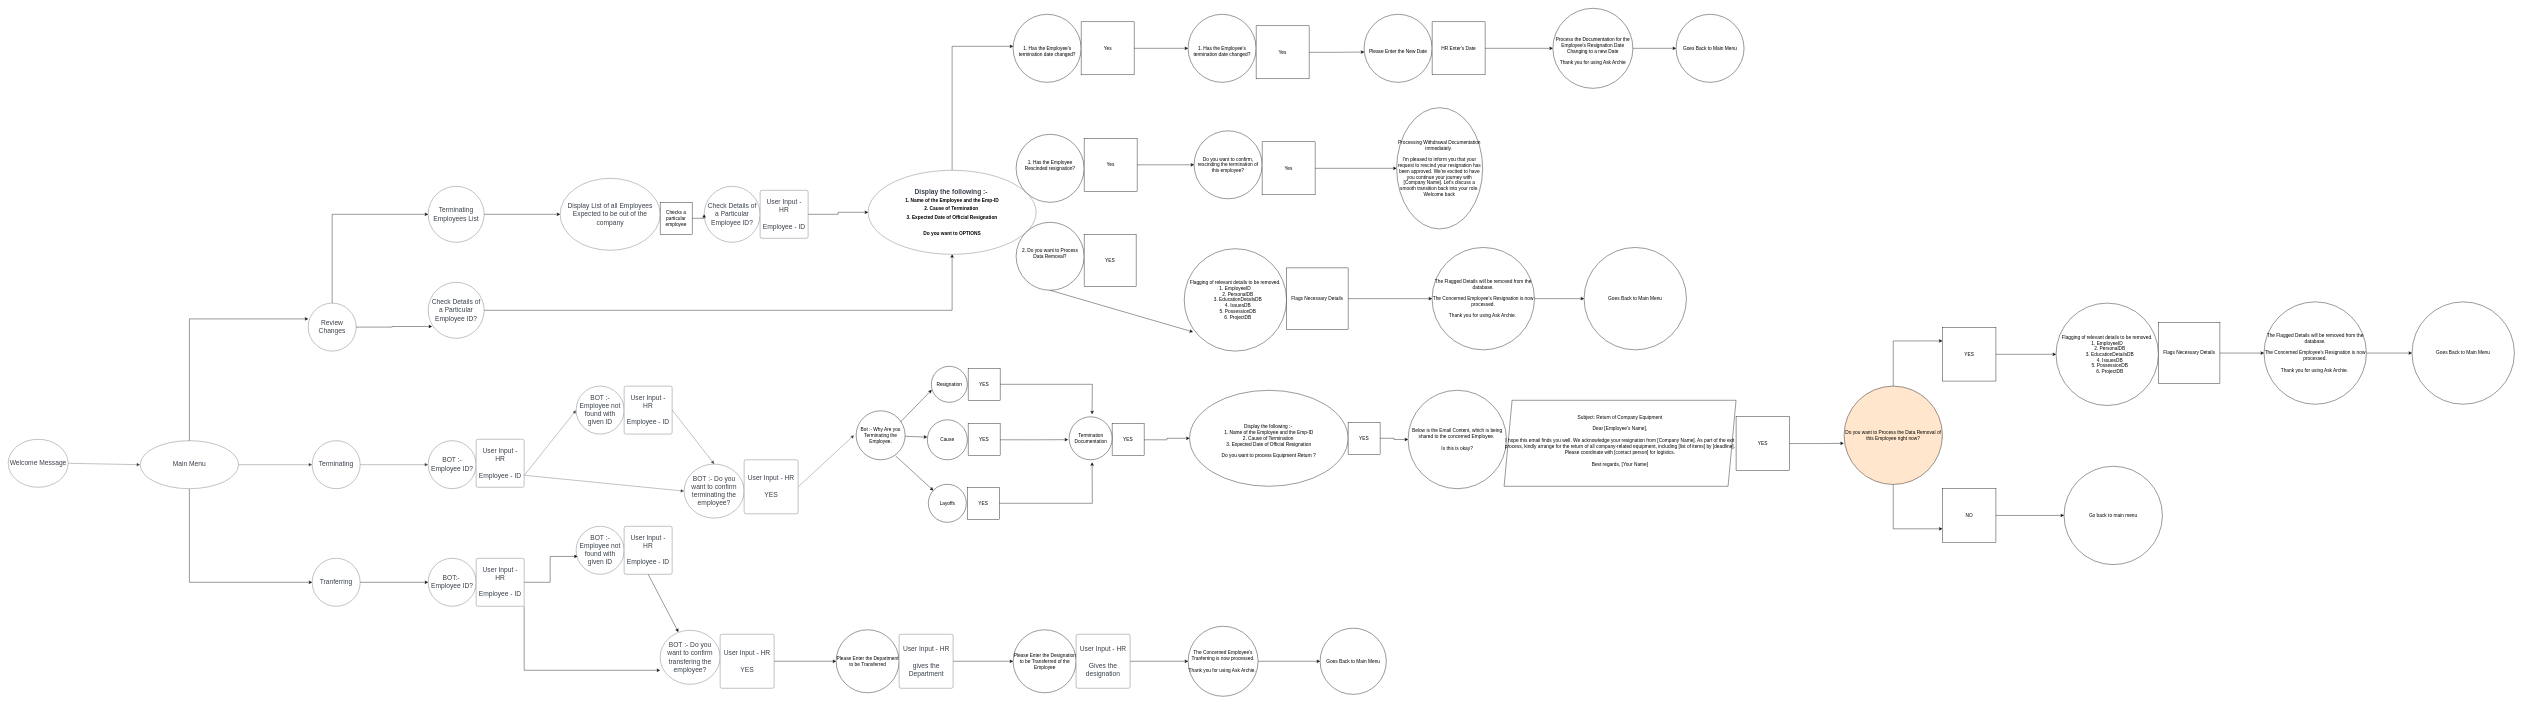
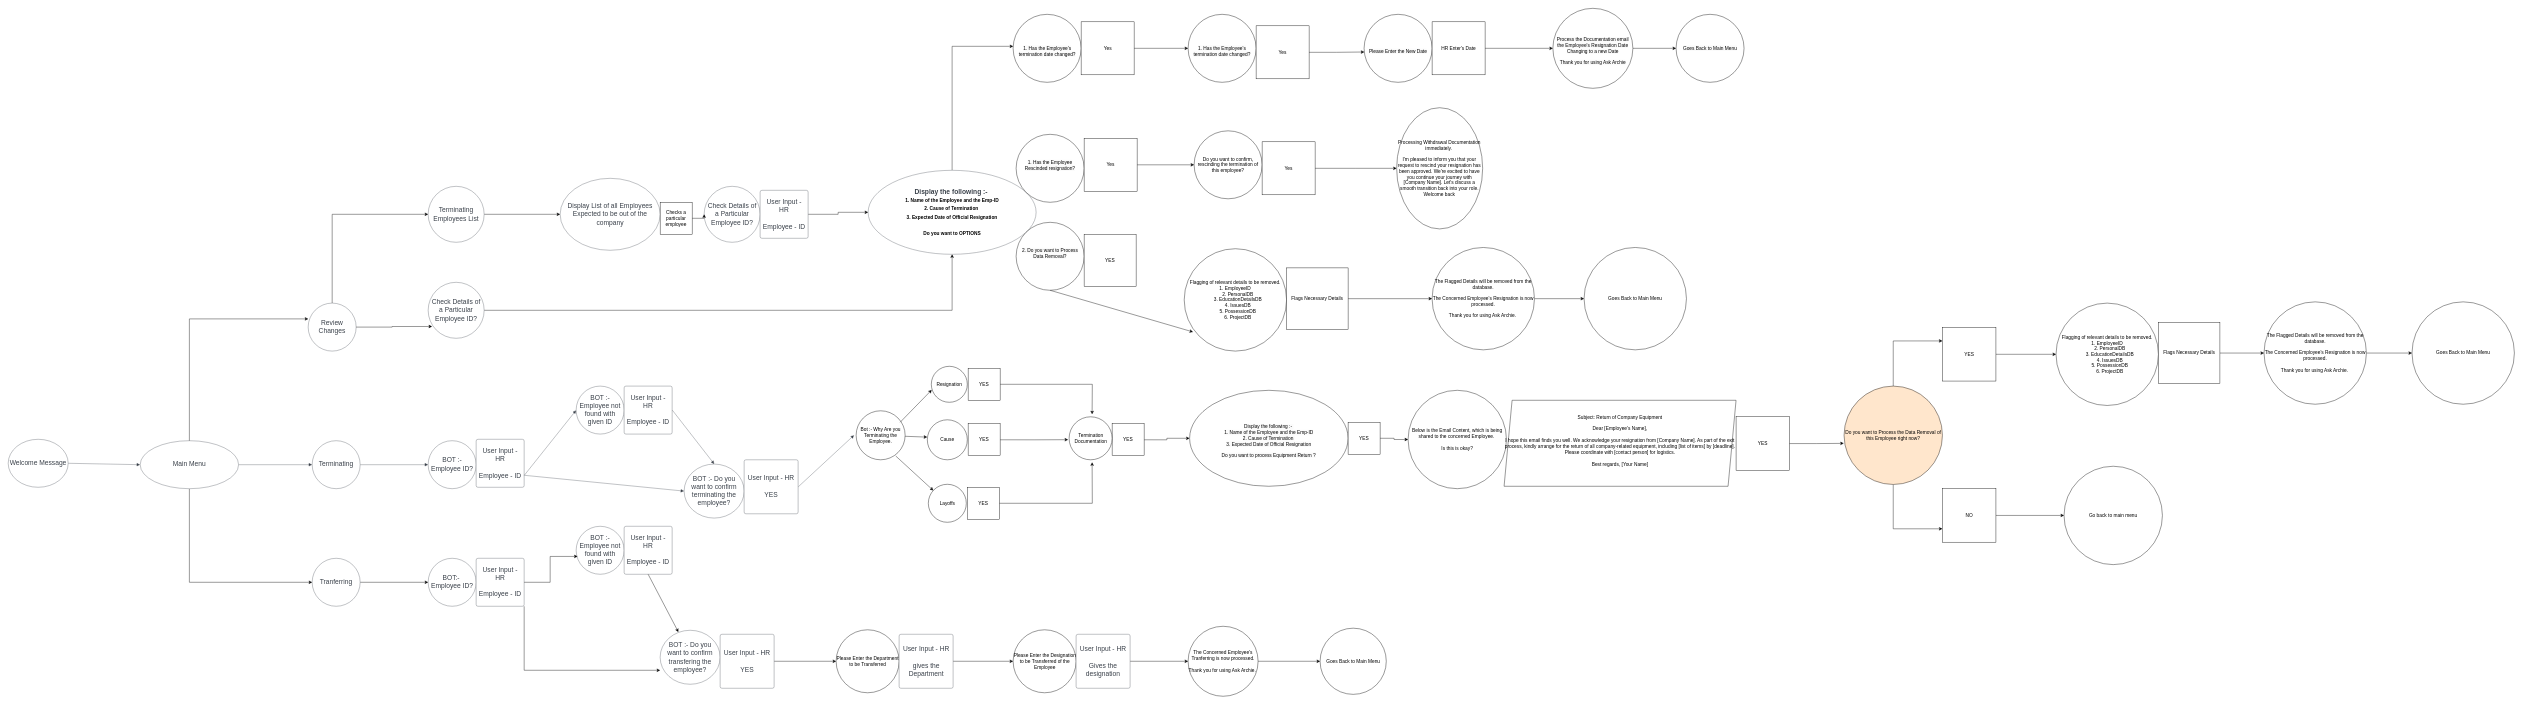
node "Process the Documentation for the Employee's Resignation Date Changing to a new Date Thank you for using Ask Archie": label "Process the Documentation for the Employee's Resignation Date Changing to a new Date Thank you for using Ask Archie" -> "Process the Documentation email the Employee's Resignation Date Changing to a new Date Thank you for using Ask Archie"
